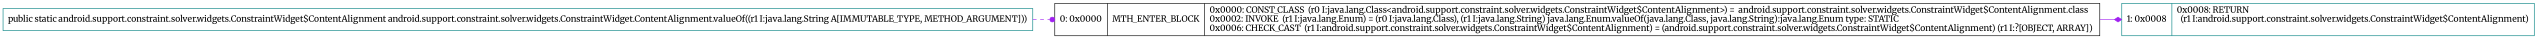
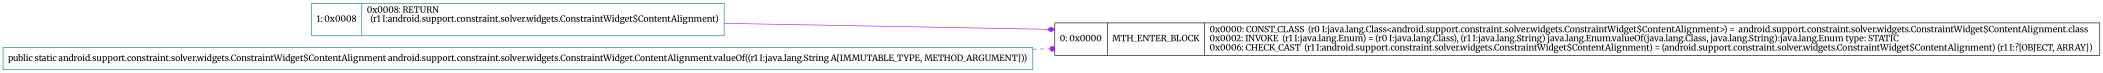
edge "0: 0x0000" -> "1: 0x0008": reversed
